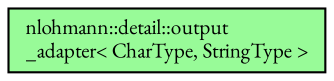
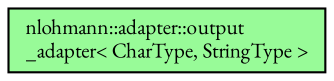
node "nlohmann::detail::output _adapter< CharType, StringType >": label "nlohmann::detail::output _adapter< CharType, StringType >" -> "nlohmann::adapter::output _adapter< CharType, StringType >"
